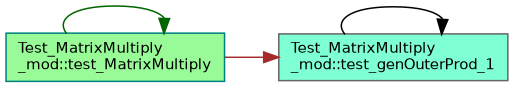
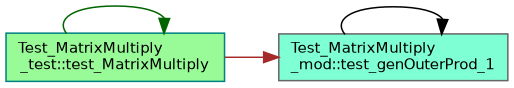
node "Test_MatrixMultiply _mod::test_MatrixMultiply": label "Test_MatrixMultiply _mod::test_MatrixMultiply" -> "Test_MatrixMultiply _test::test_MatrixMultiply"
